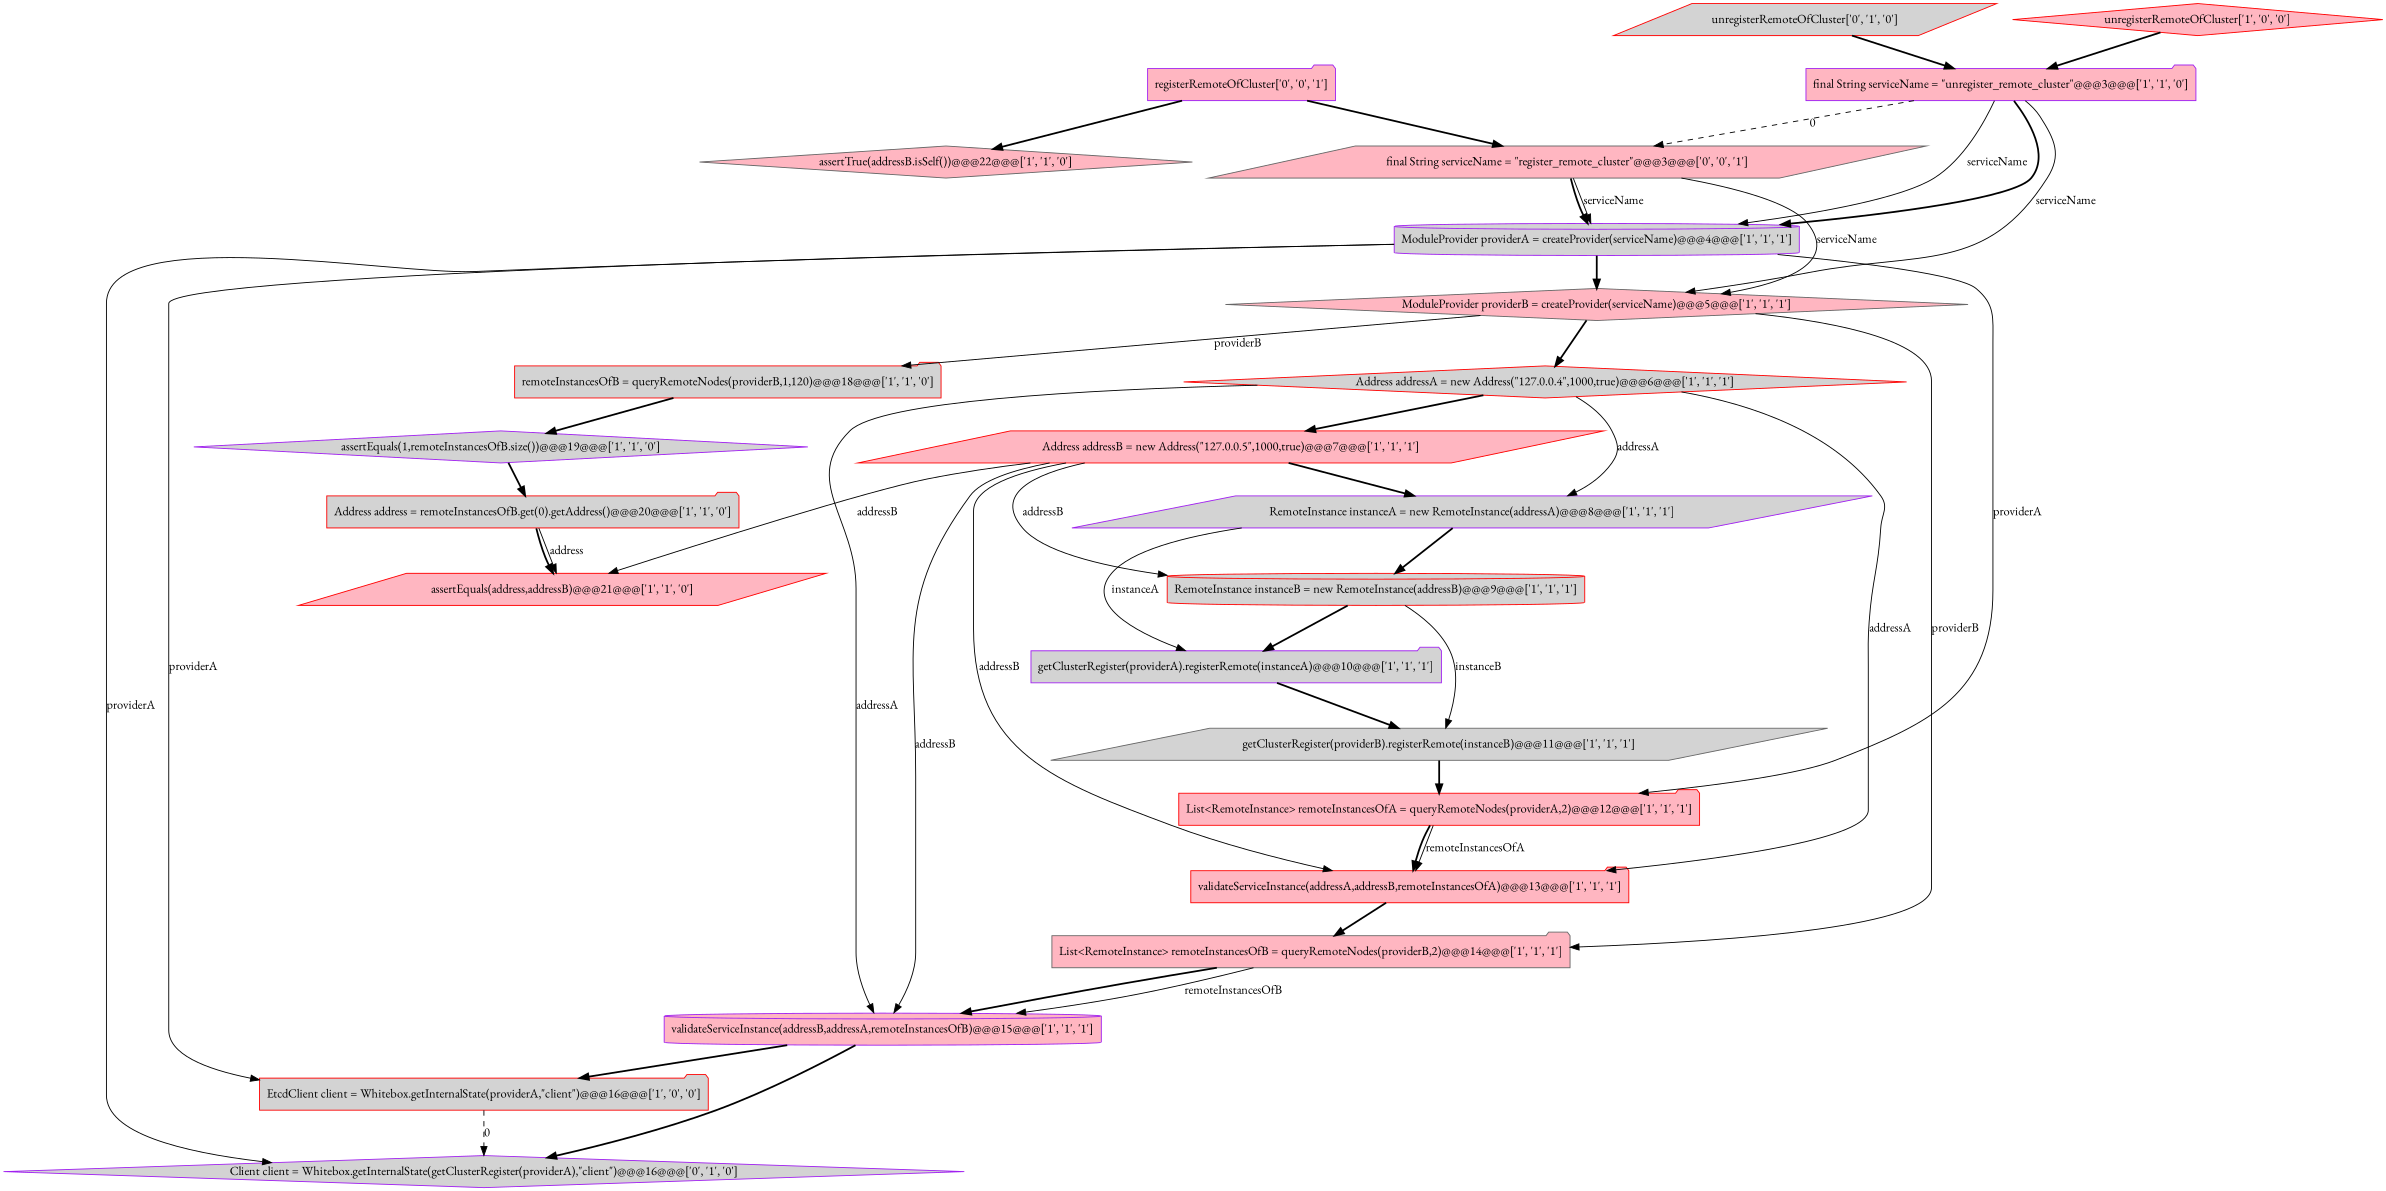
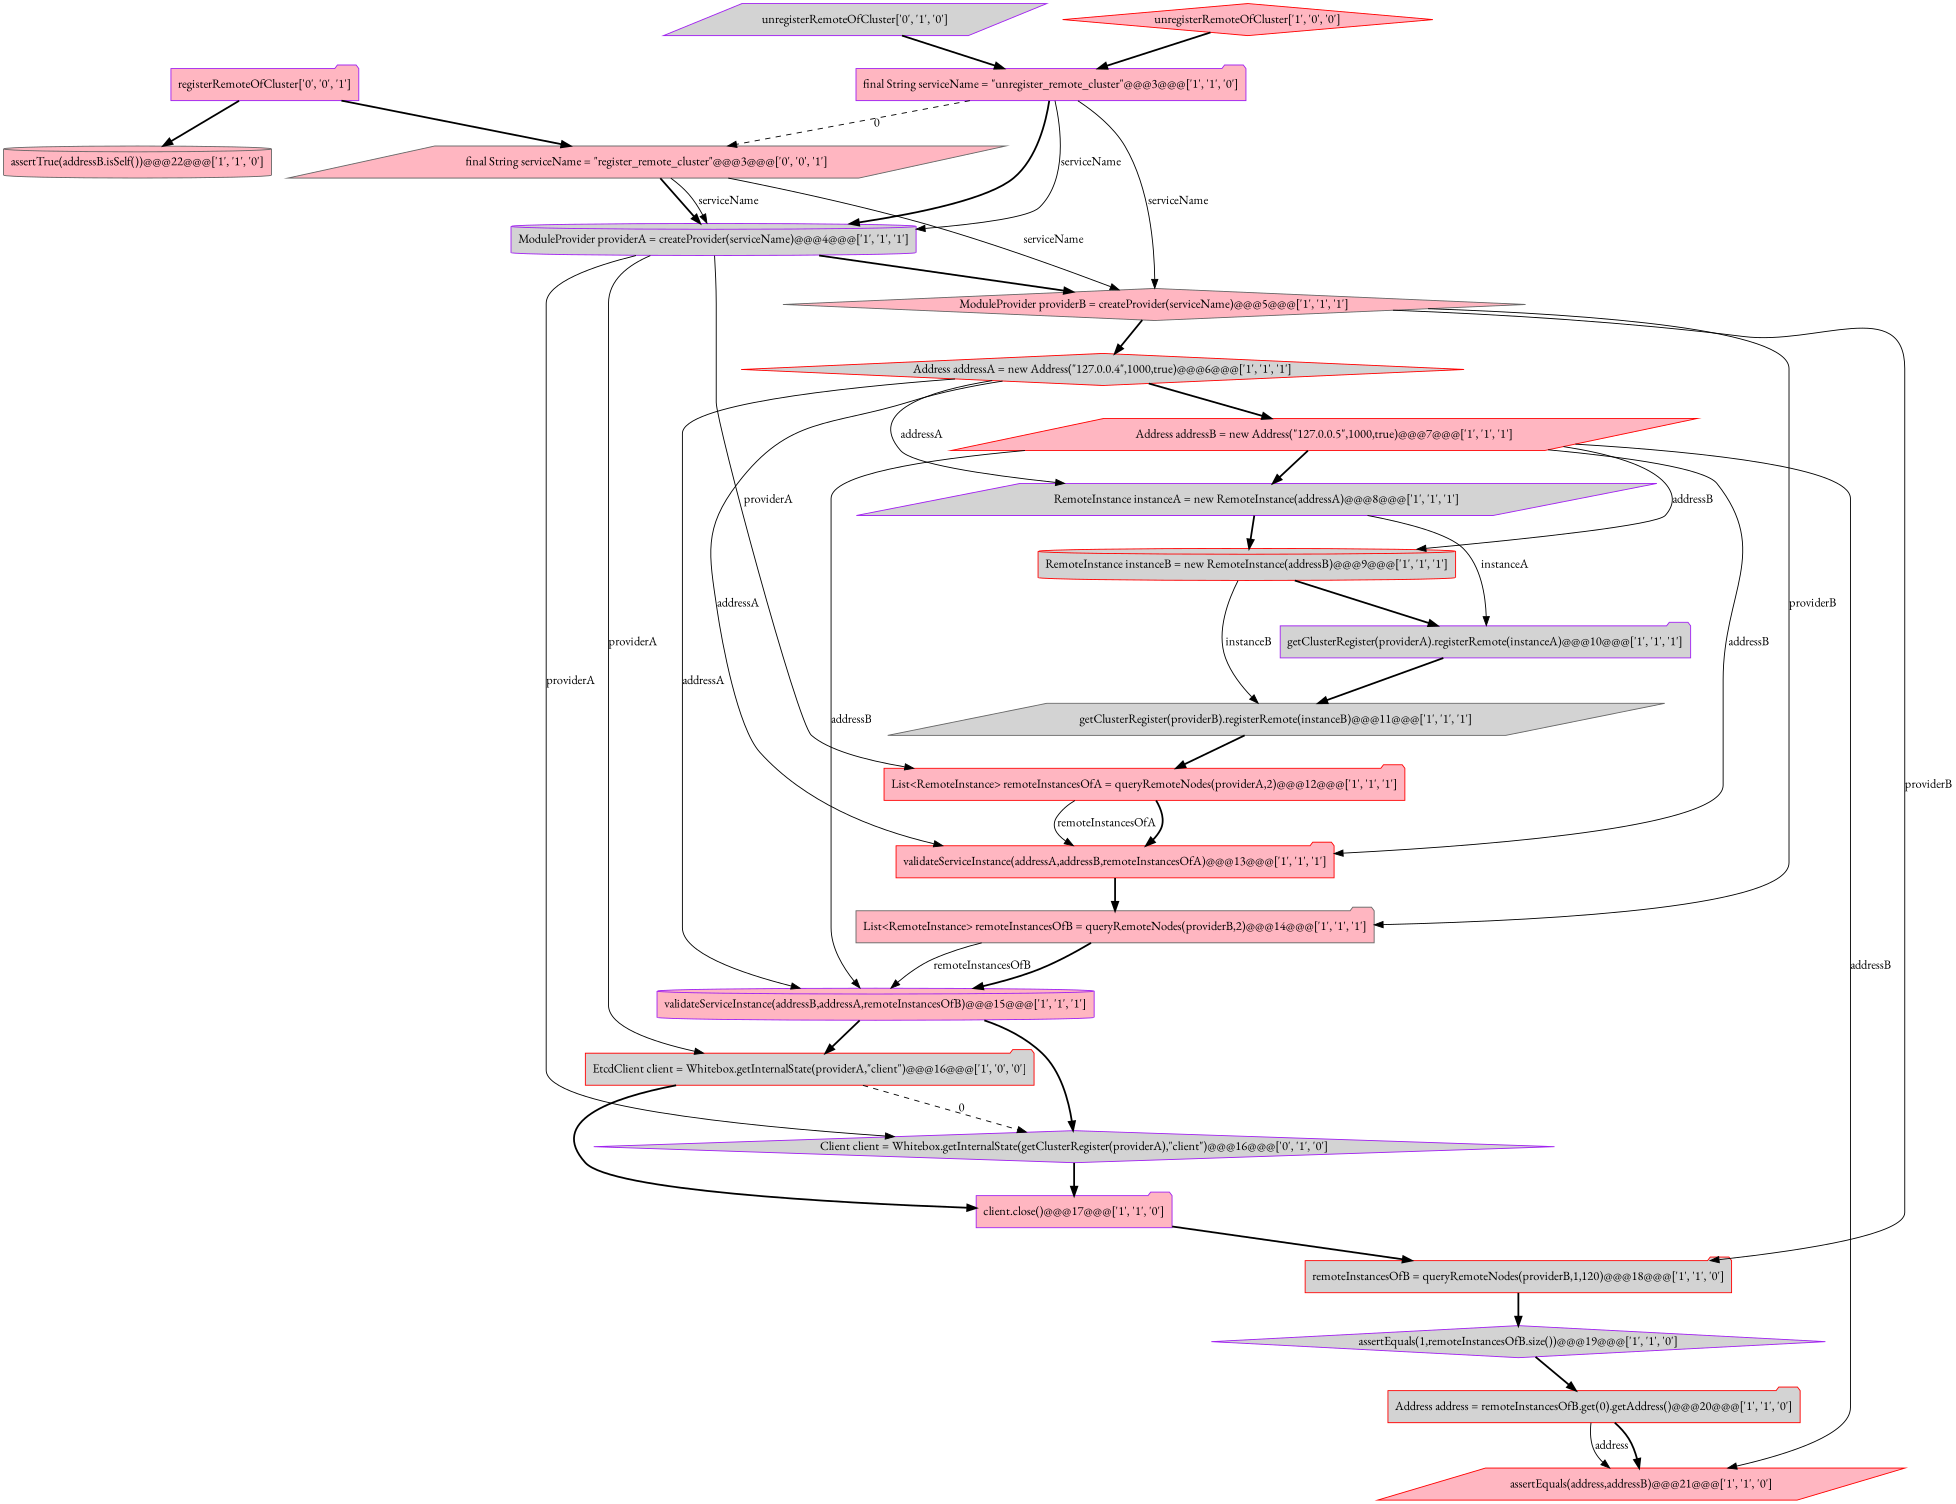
node "unregisterRemoteOfCluster['0', '1', '0']": color red -> purple
node "assertTrue(addressB.isSelf())@@@22@@@['1', '1', '0']": shape diamond -> cylinder
node "client.close()@@@17@@@['1', '1', '0']": added
